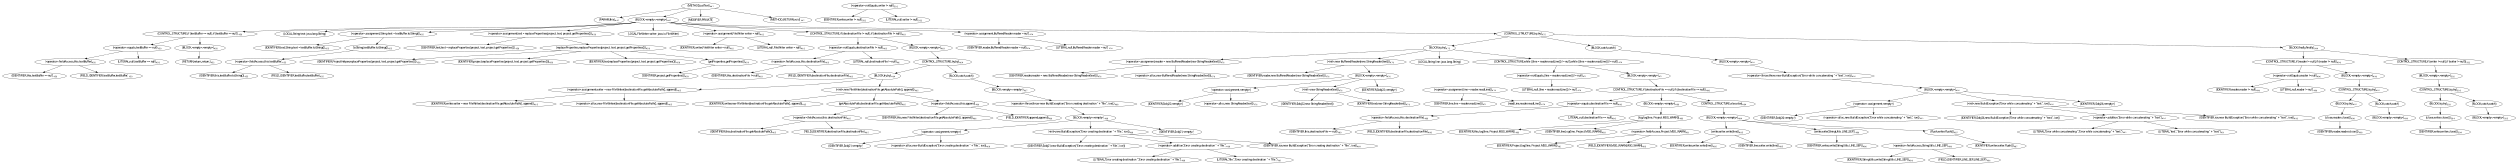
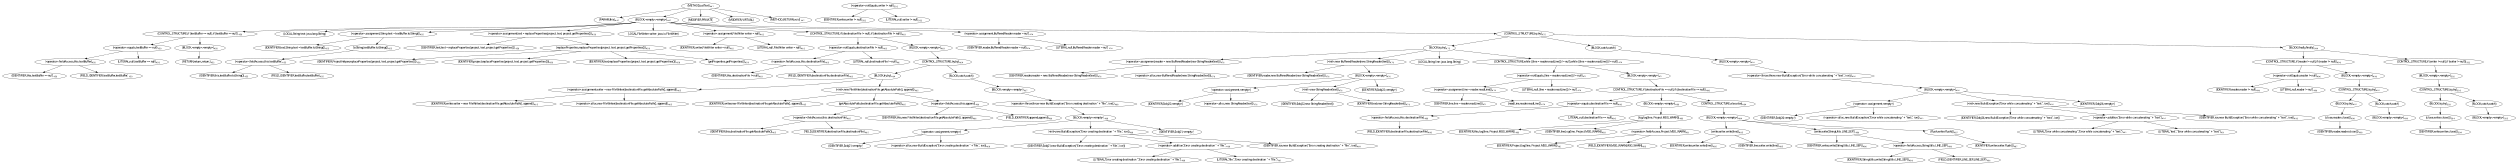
node "(MODIFIER,VIRTUAL)": added
node "(IDENTIFIER,project,getProperties())": removed
edge "(<operator>.notEquals,(line = reader.readLine()) != null)" -> "(<operator>.assignment,line = reader.readLine())": added
node "(IDENTIFIER,this,destinationFile == null)": removed
edge "(write,write(StringUtils.LINE_SEP))" -> "(<operator>.fieldAccess,StringUtils.LINE_SEP)": added
